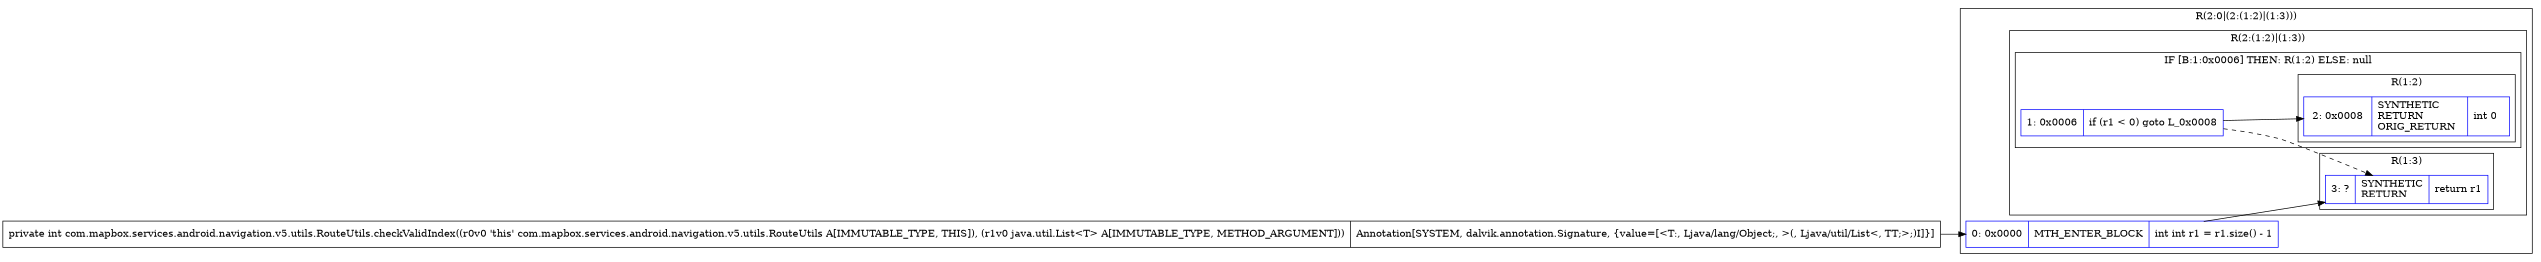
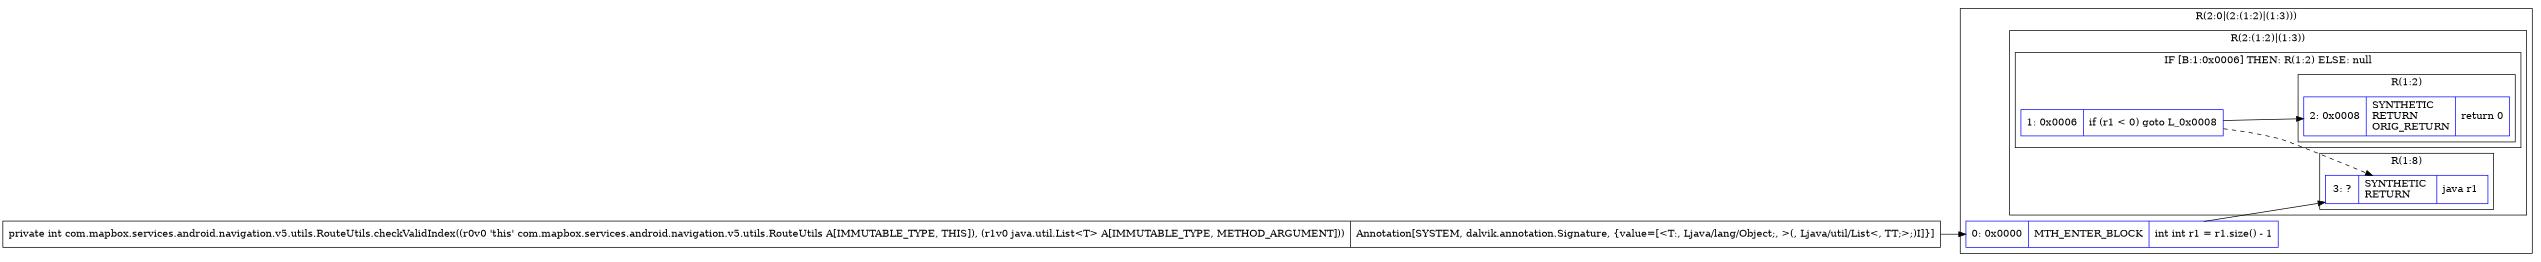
node "2: 0x0008": text "int 0" -> "return 0"
cluster "R(1:3)": label "R(1:3)" -> "R(1:8)"
node "3: ?": text "return r1" -> "java r1"
